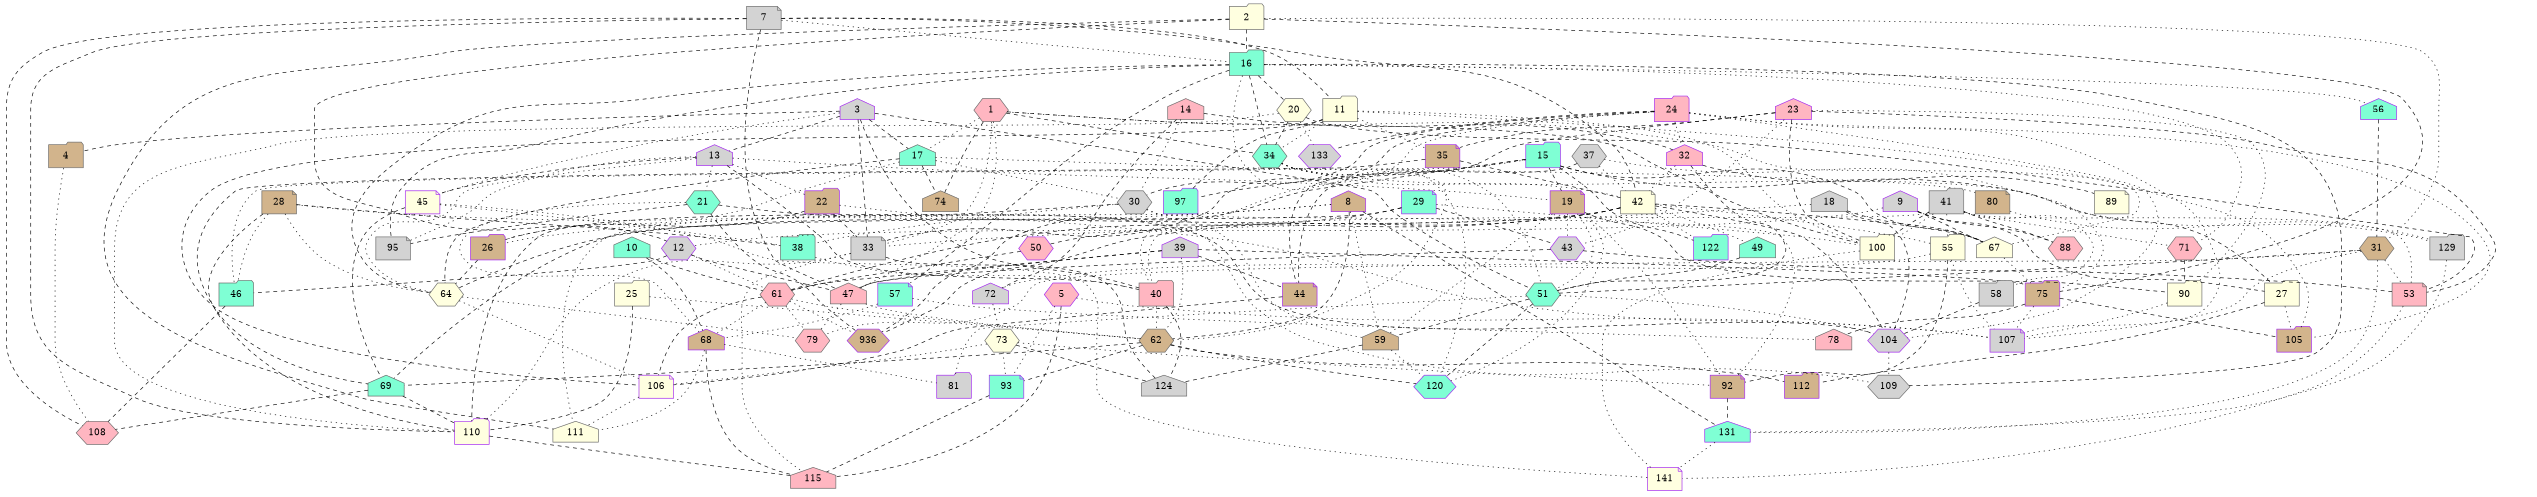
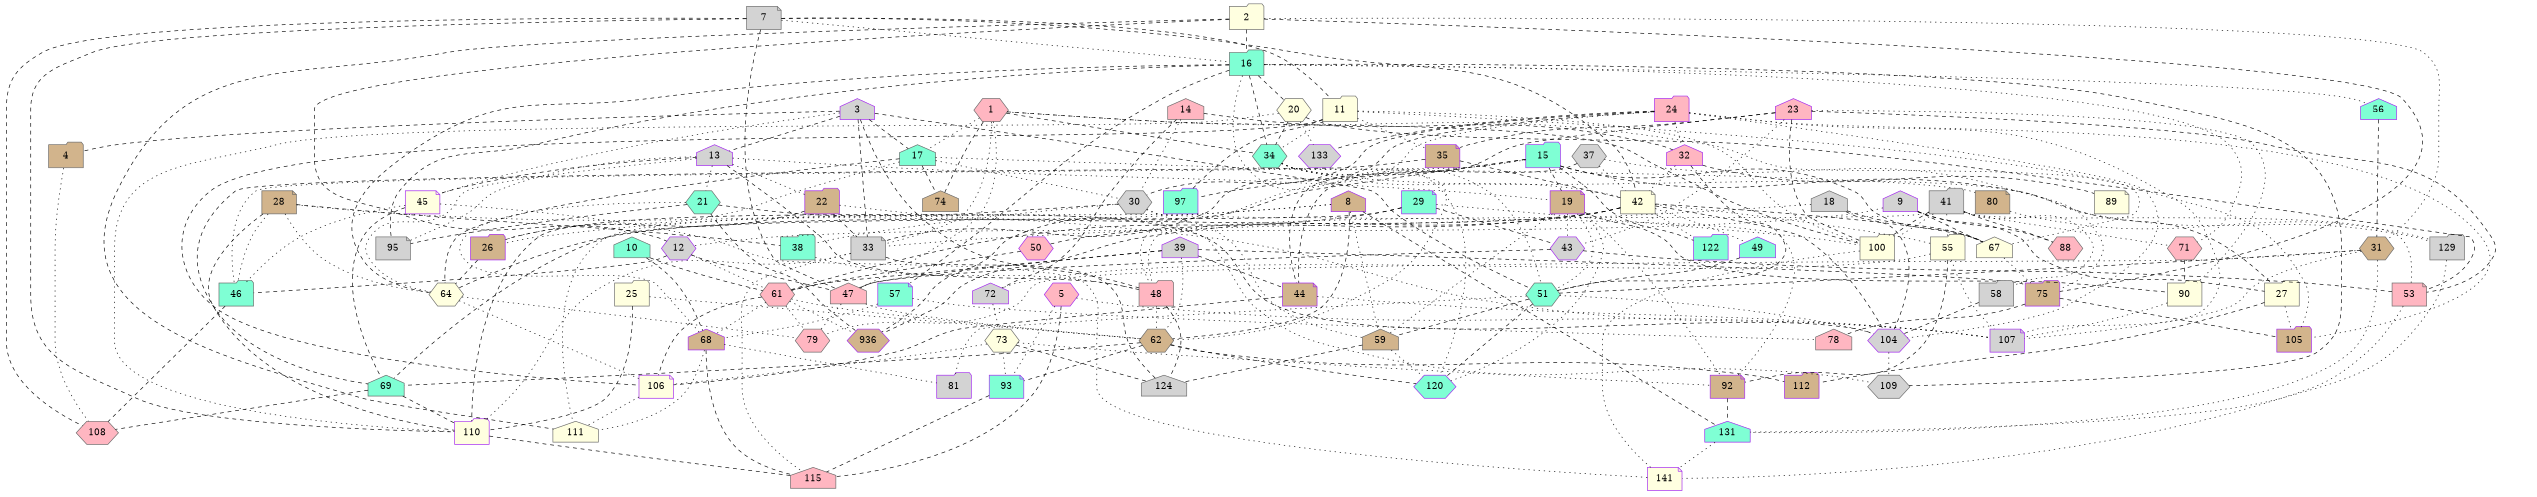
edge "45" -- "38": now "45" -- "46"
node "49": color gray40 -> purple
edge "31" -- "53": removed
node "40": label "40" -> "48"
edge "75" -- "107": now "44" -- "107"
